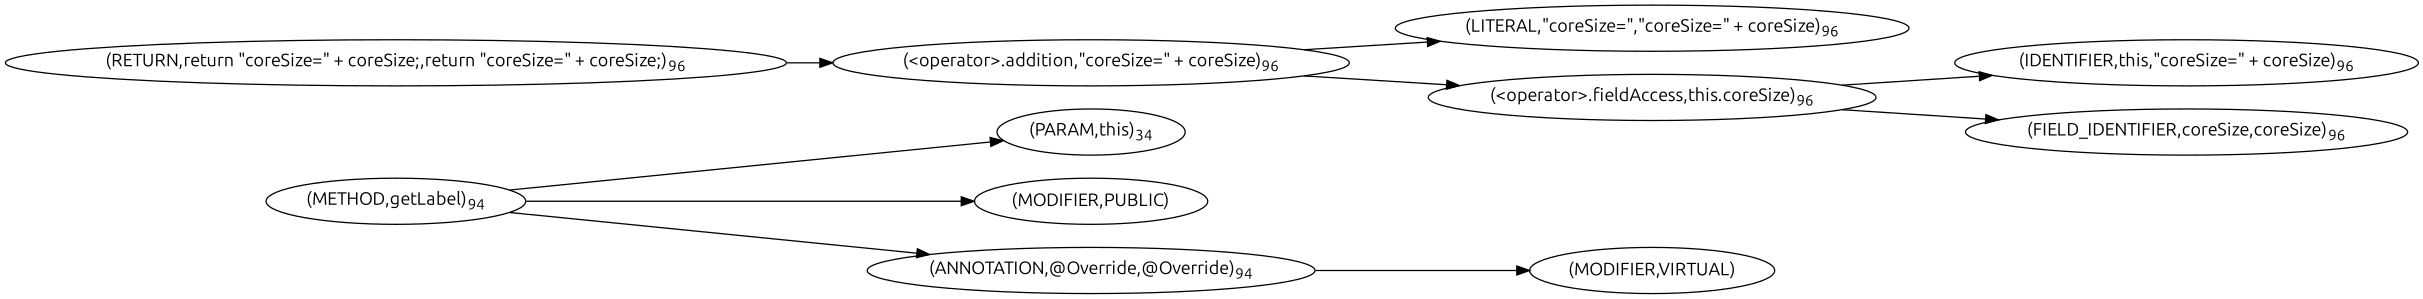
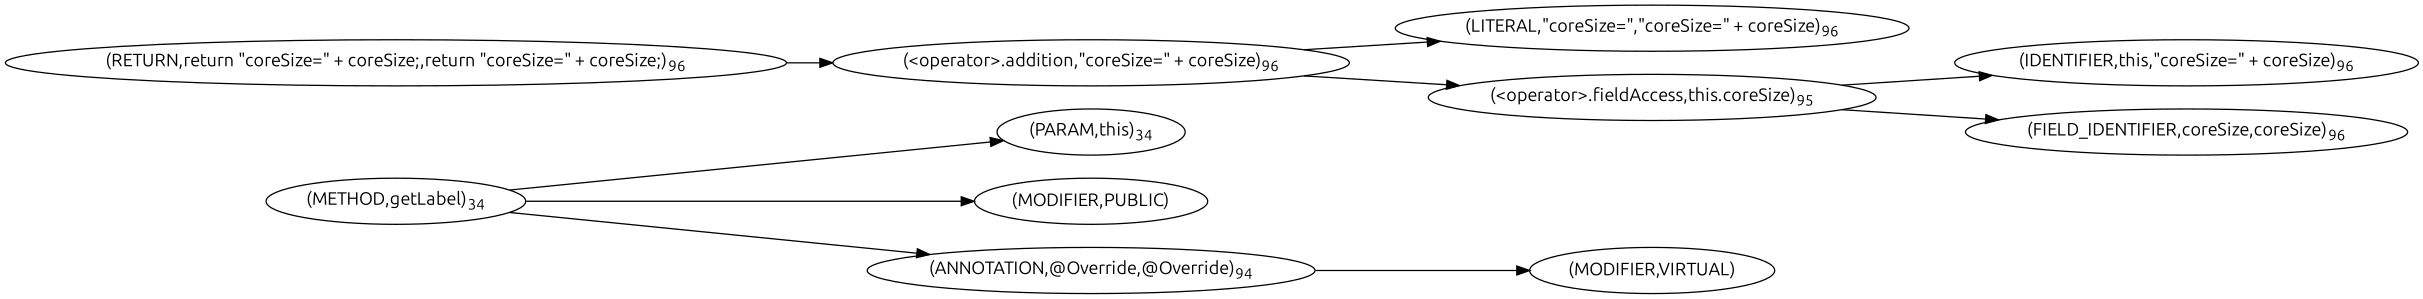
node "(<operator>.fieldAccess,this.coreSize)": text "96" -> "95"
node "(METHOD,getLabel)": text "94" -> "34"
